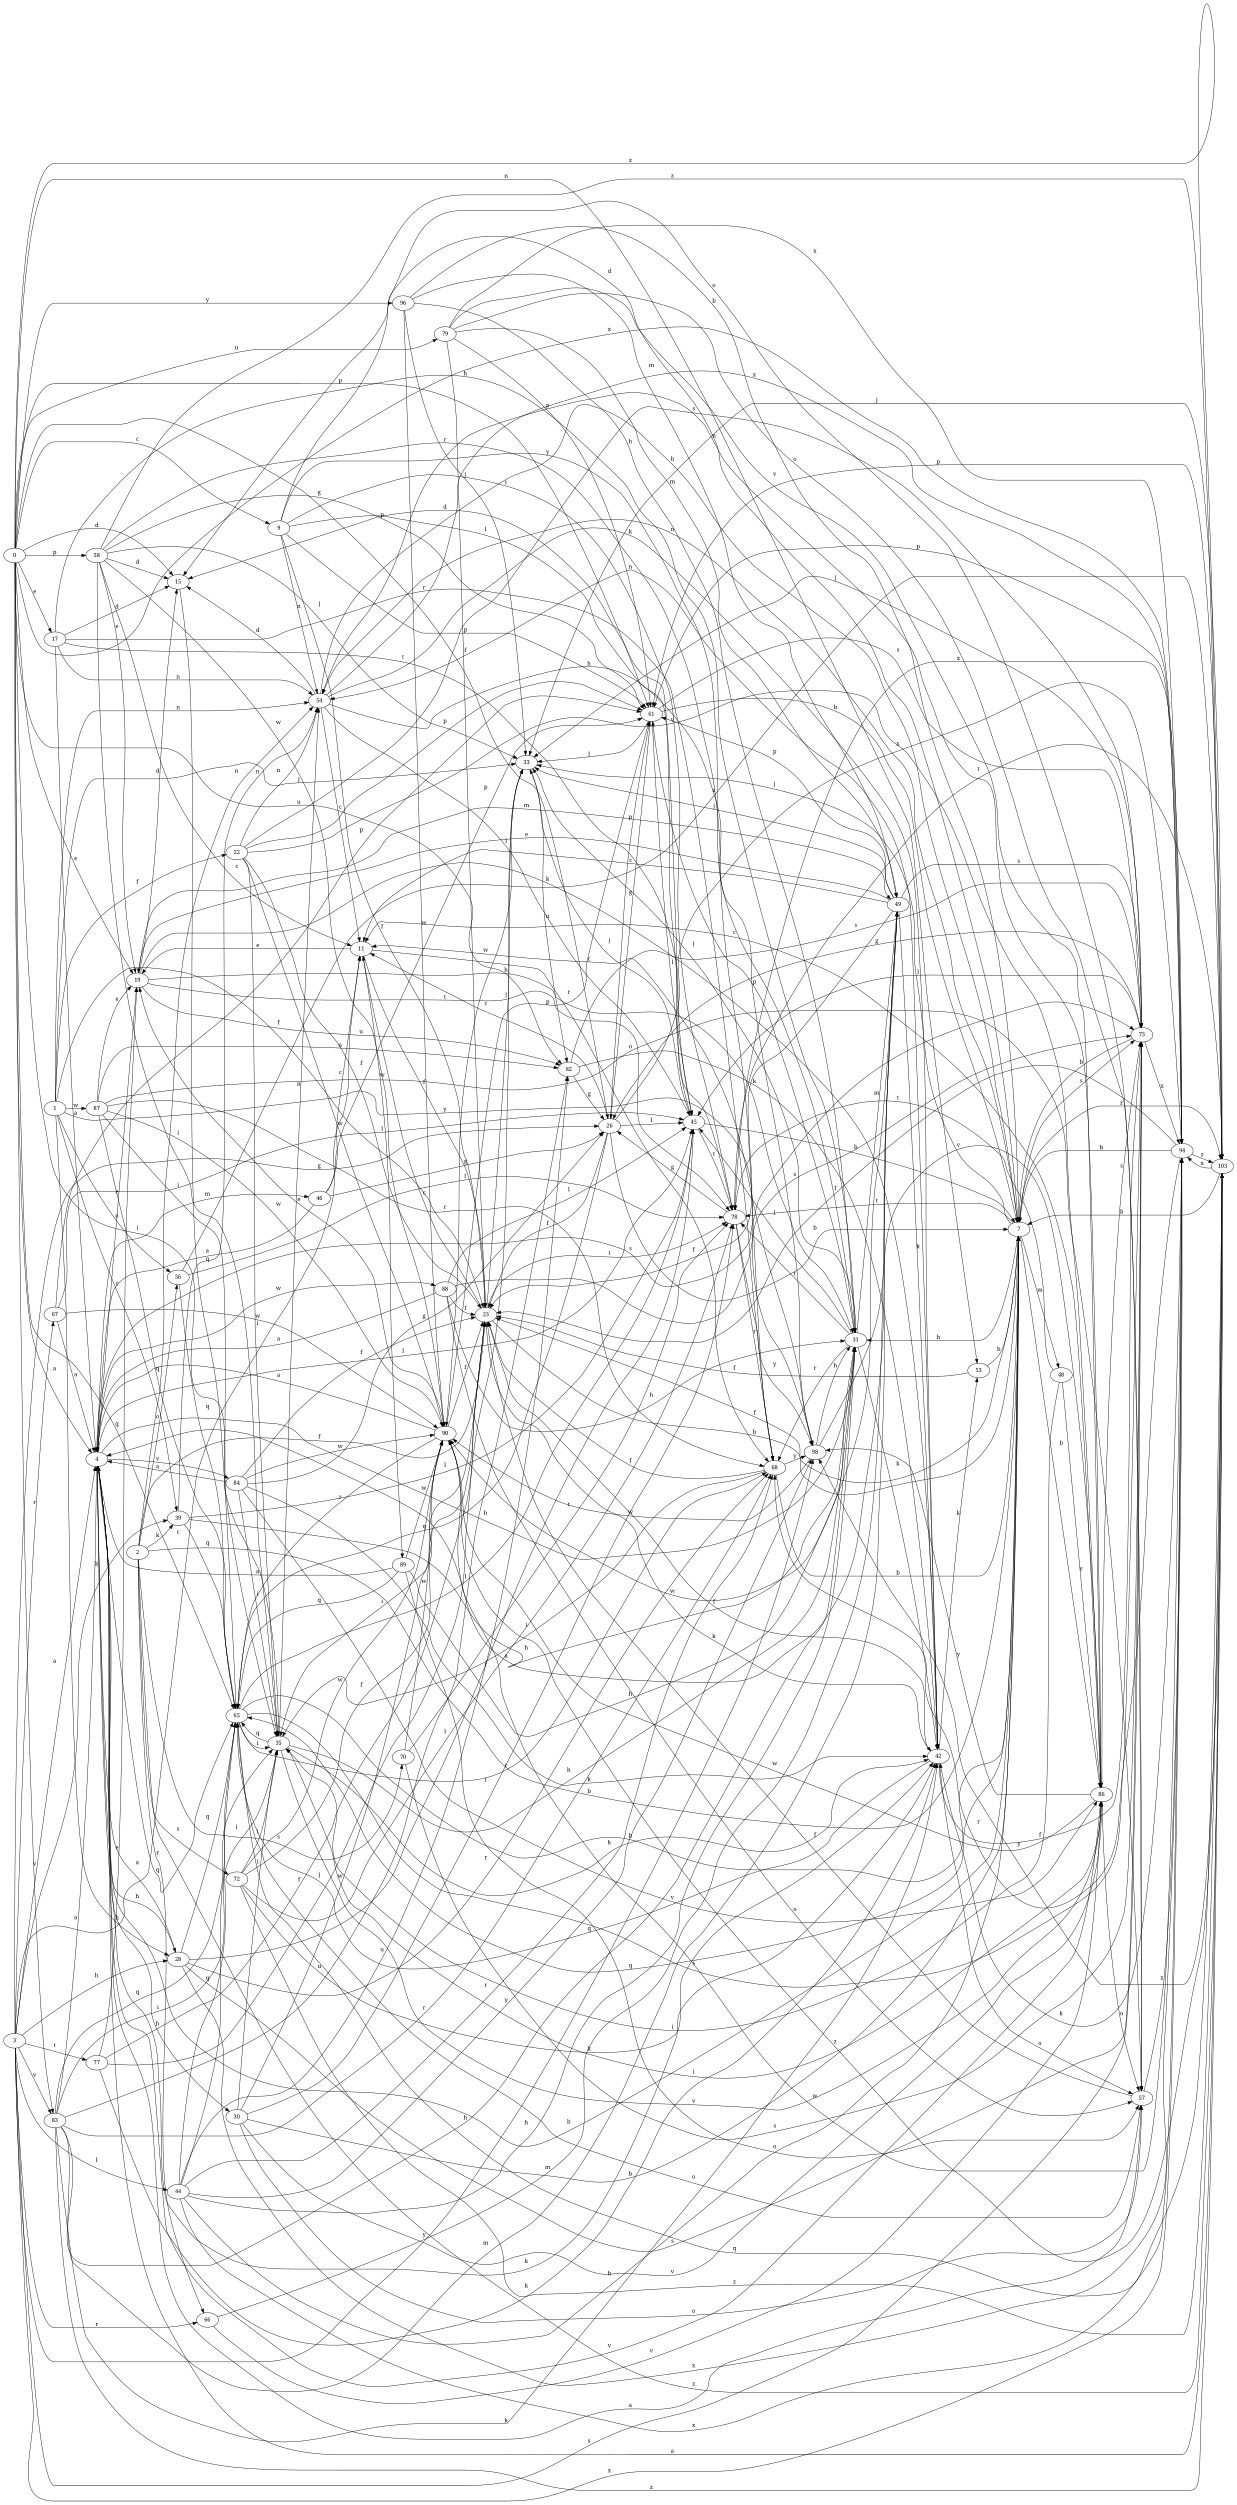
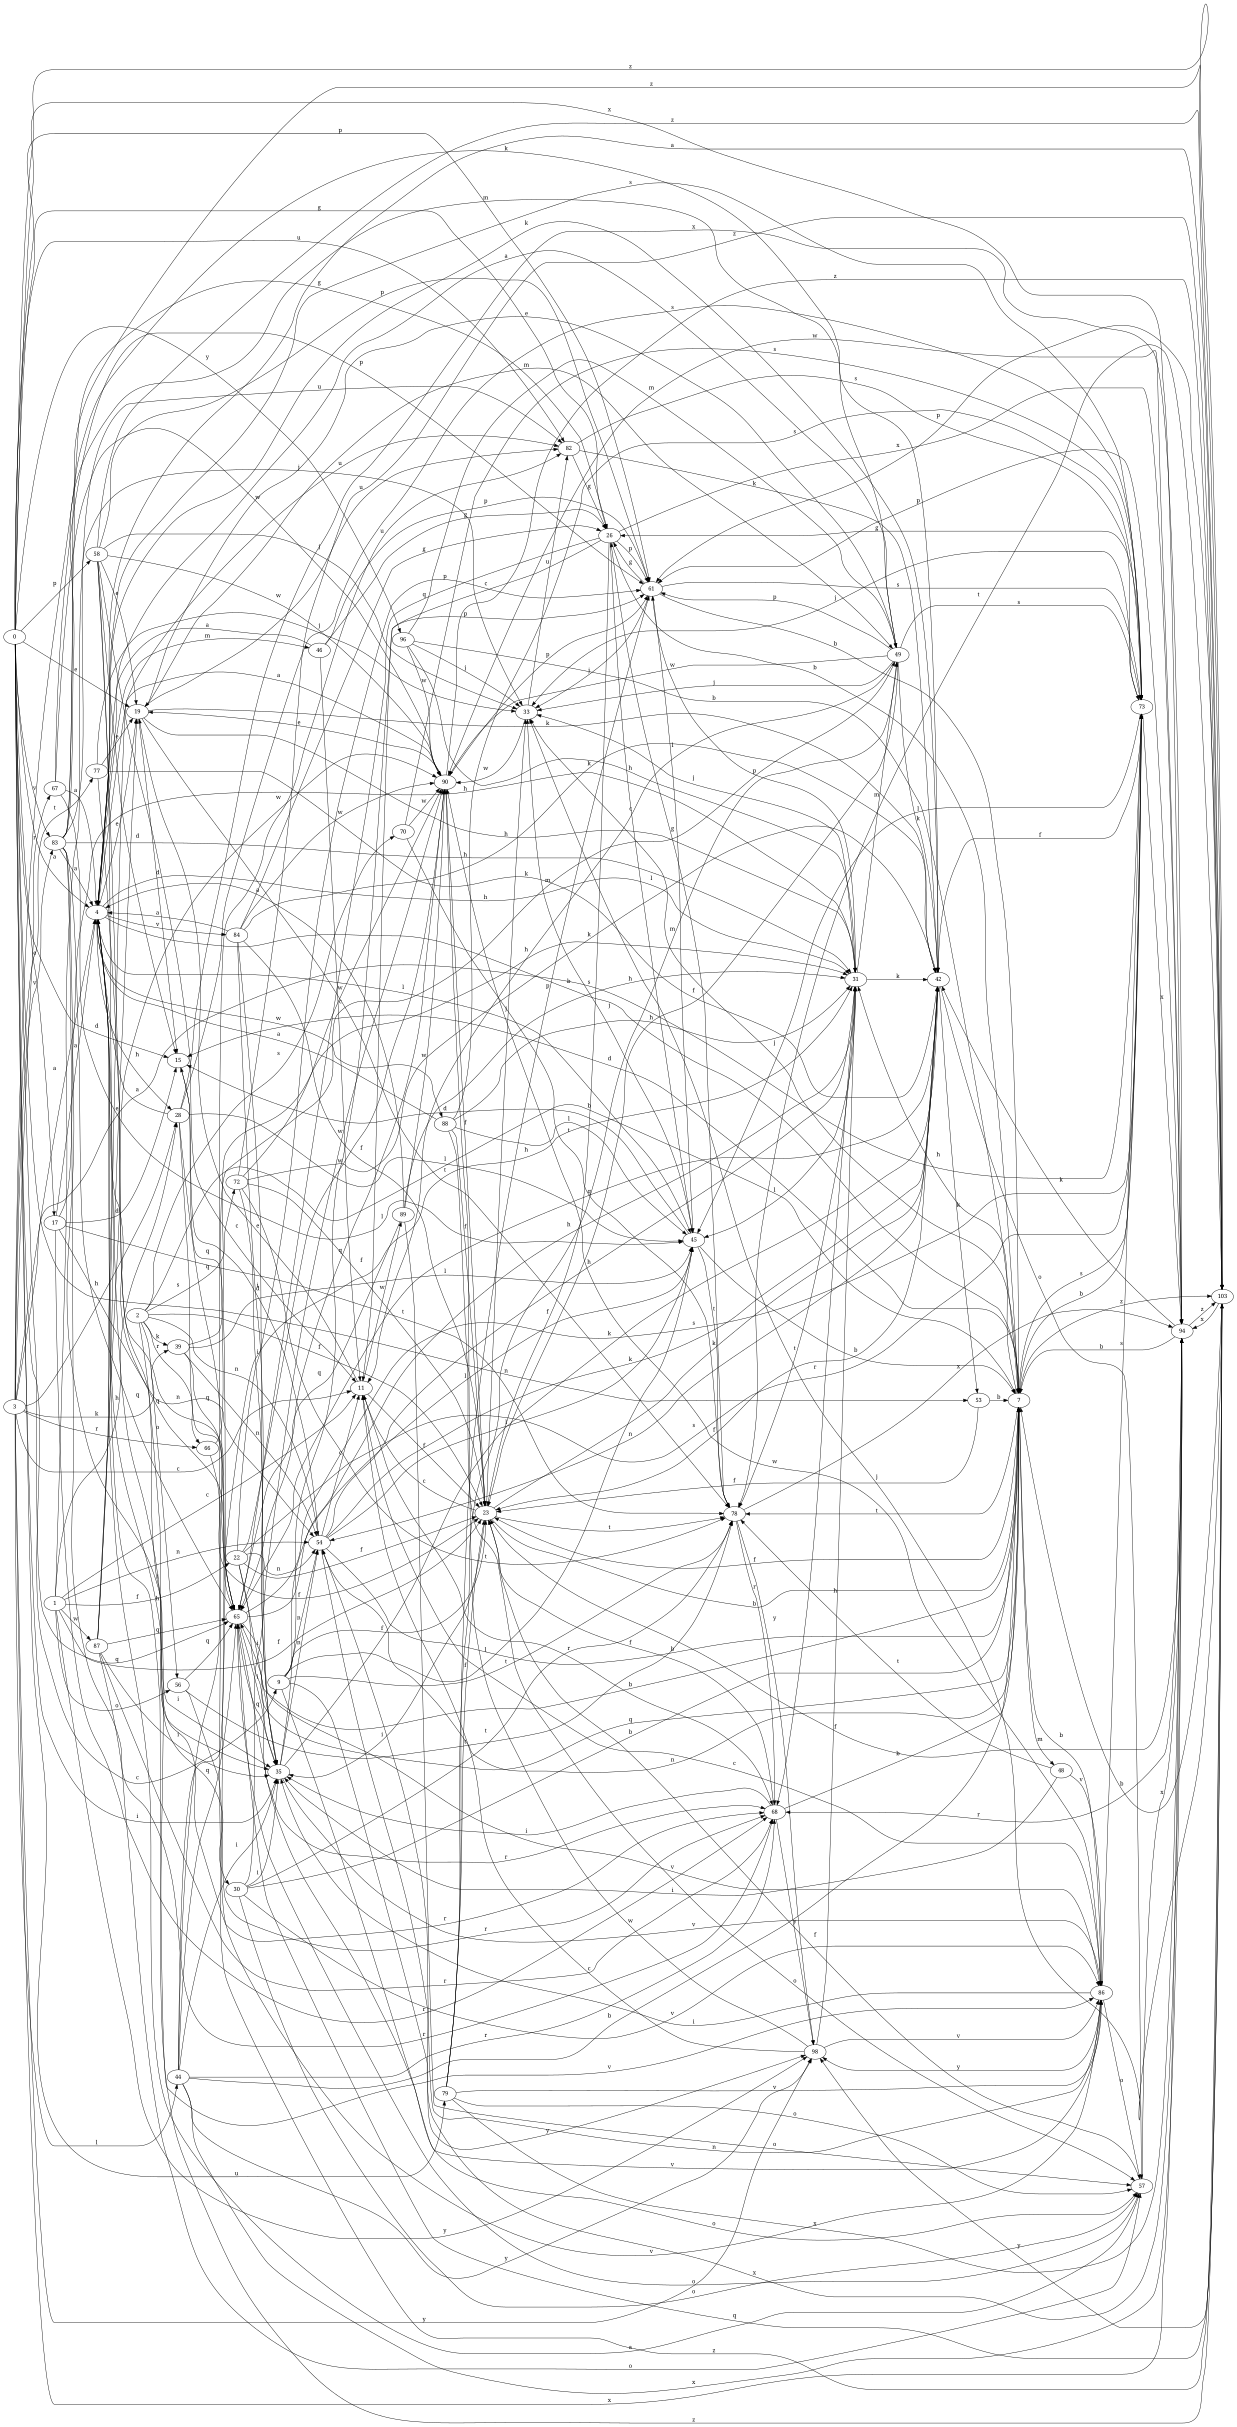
edge "1" -> "39": now "1" -> "11"
edge "90" -> "65": label "r" -> "q"
